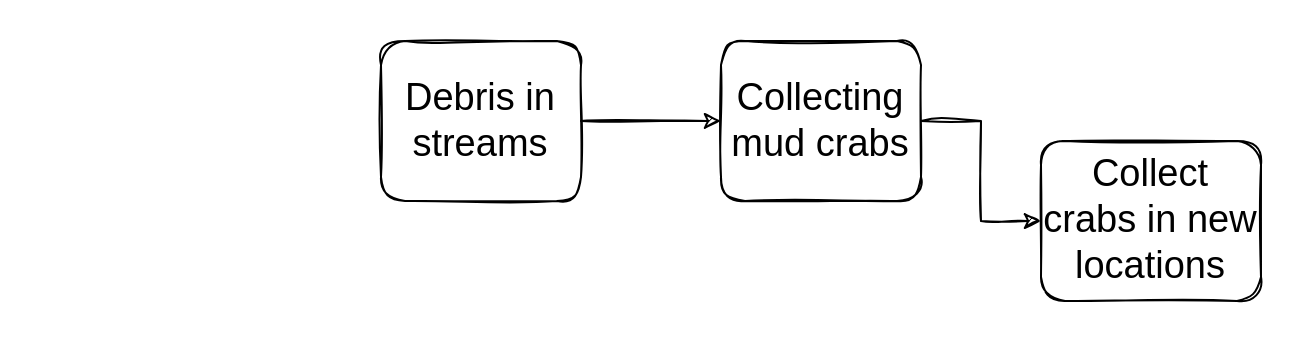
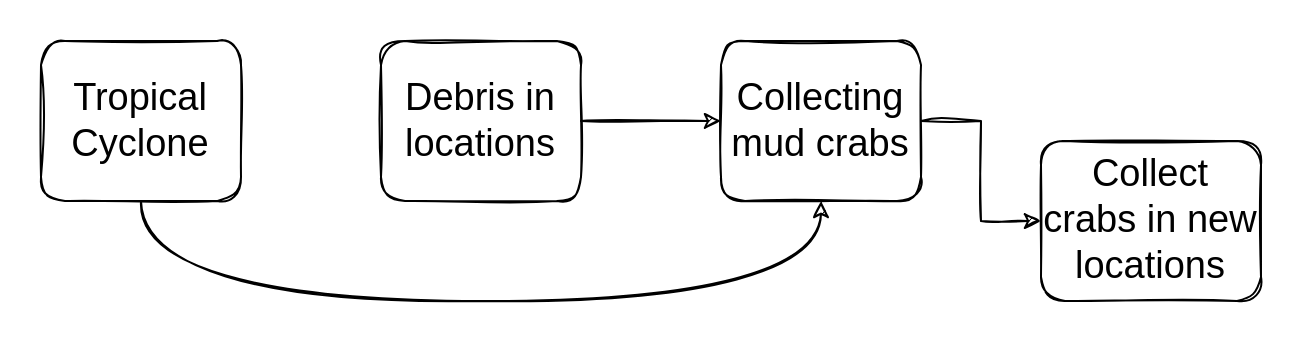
node "Tropical Cyclone": added
node "Debris in streams": label "Debris in streams" -> "Debris in locations"
edge "Tropical Cyclone" -> "Collecting mud crabs": added
